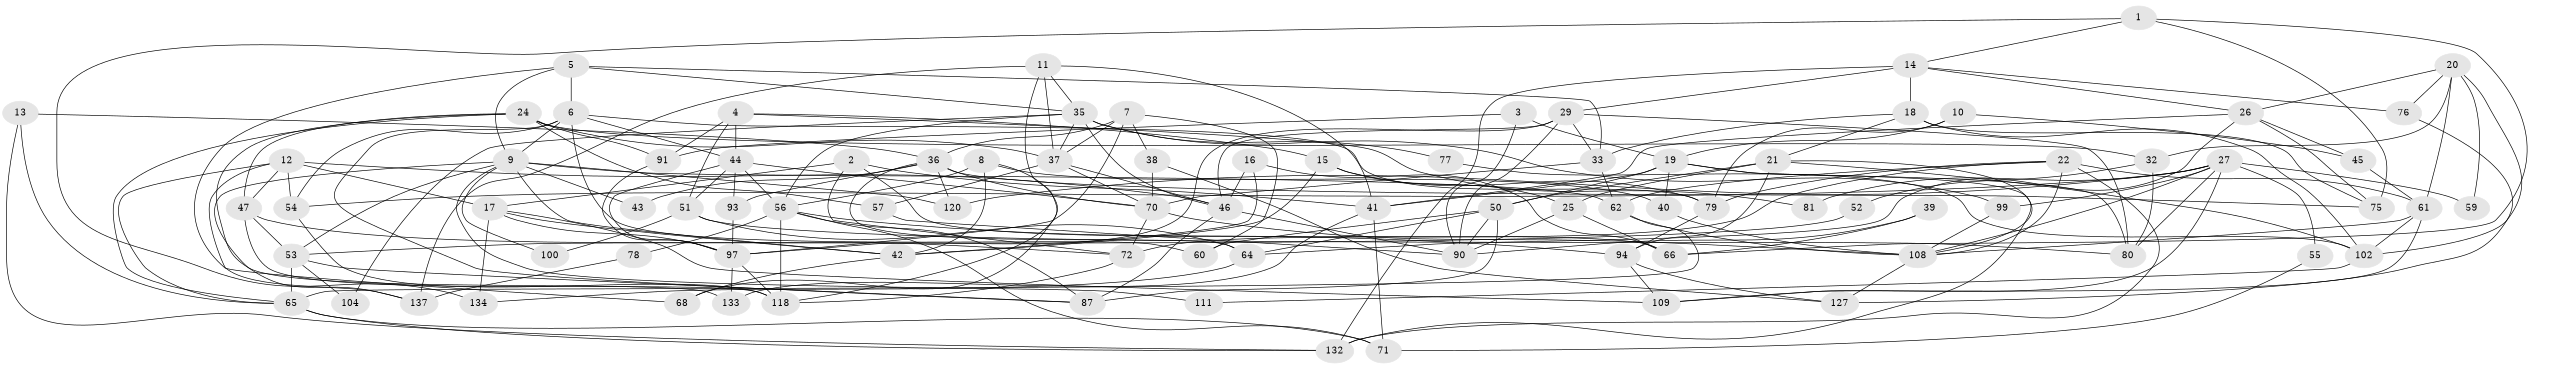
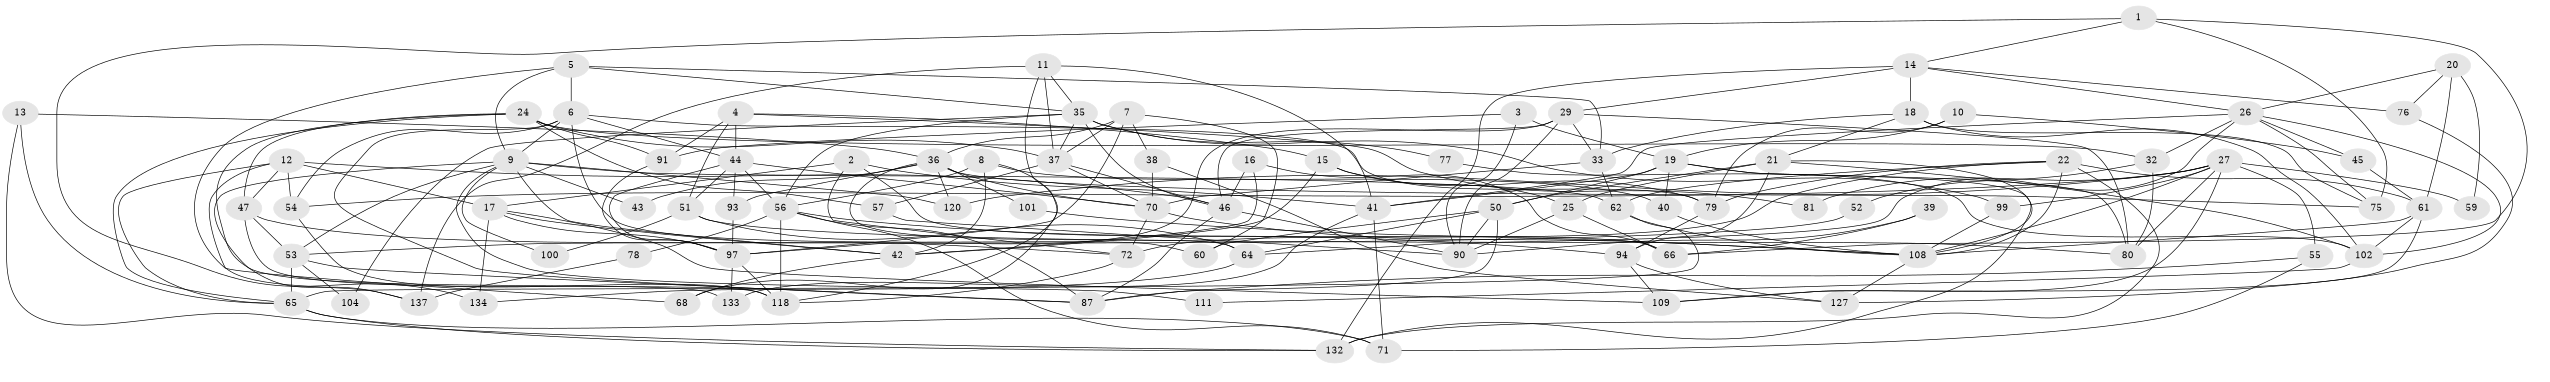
edge "20" -- "32": now "26" -- "32"
edge "20" -- "102": now "26" -- "102"
node "101": added
edge "55" -- "87": added
